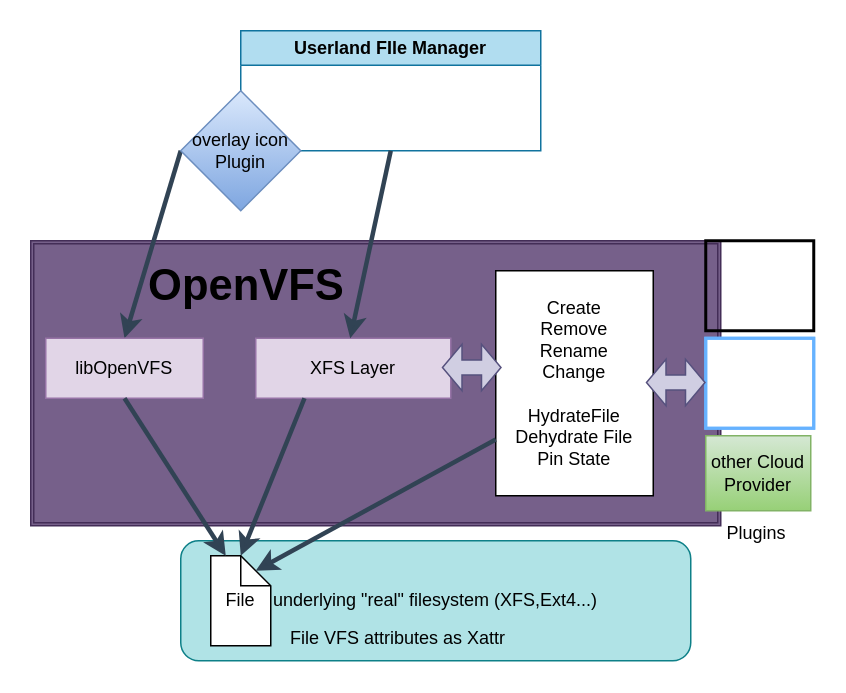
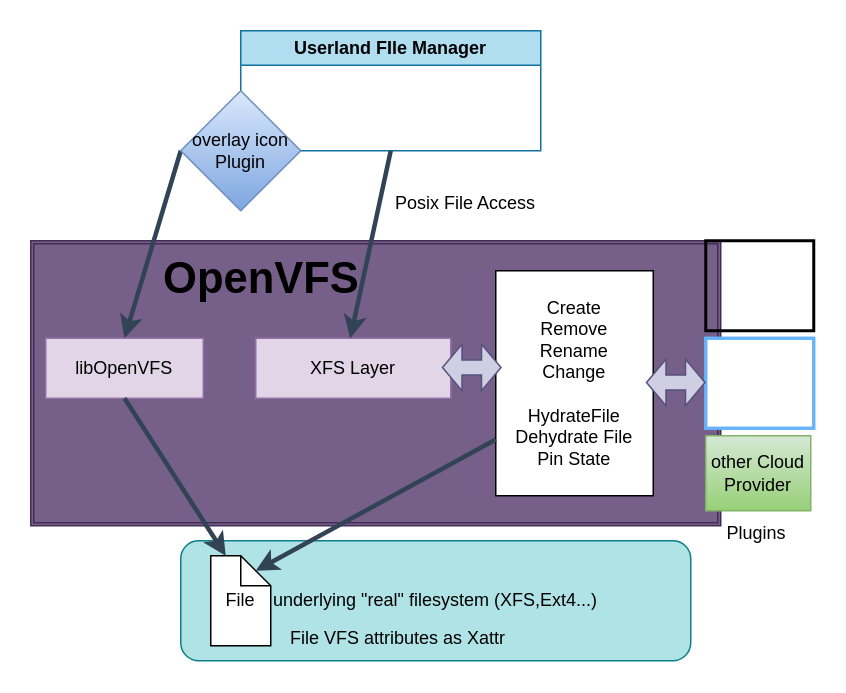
node "Posix File Access": added
node "OpenVFS": moved (247, 286) -> (262, 278)
edge "XFS Layer" -> "File": removed
